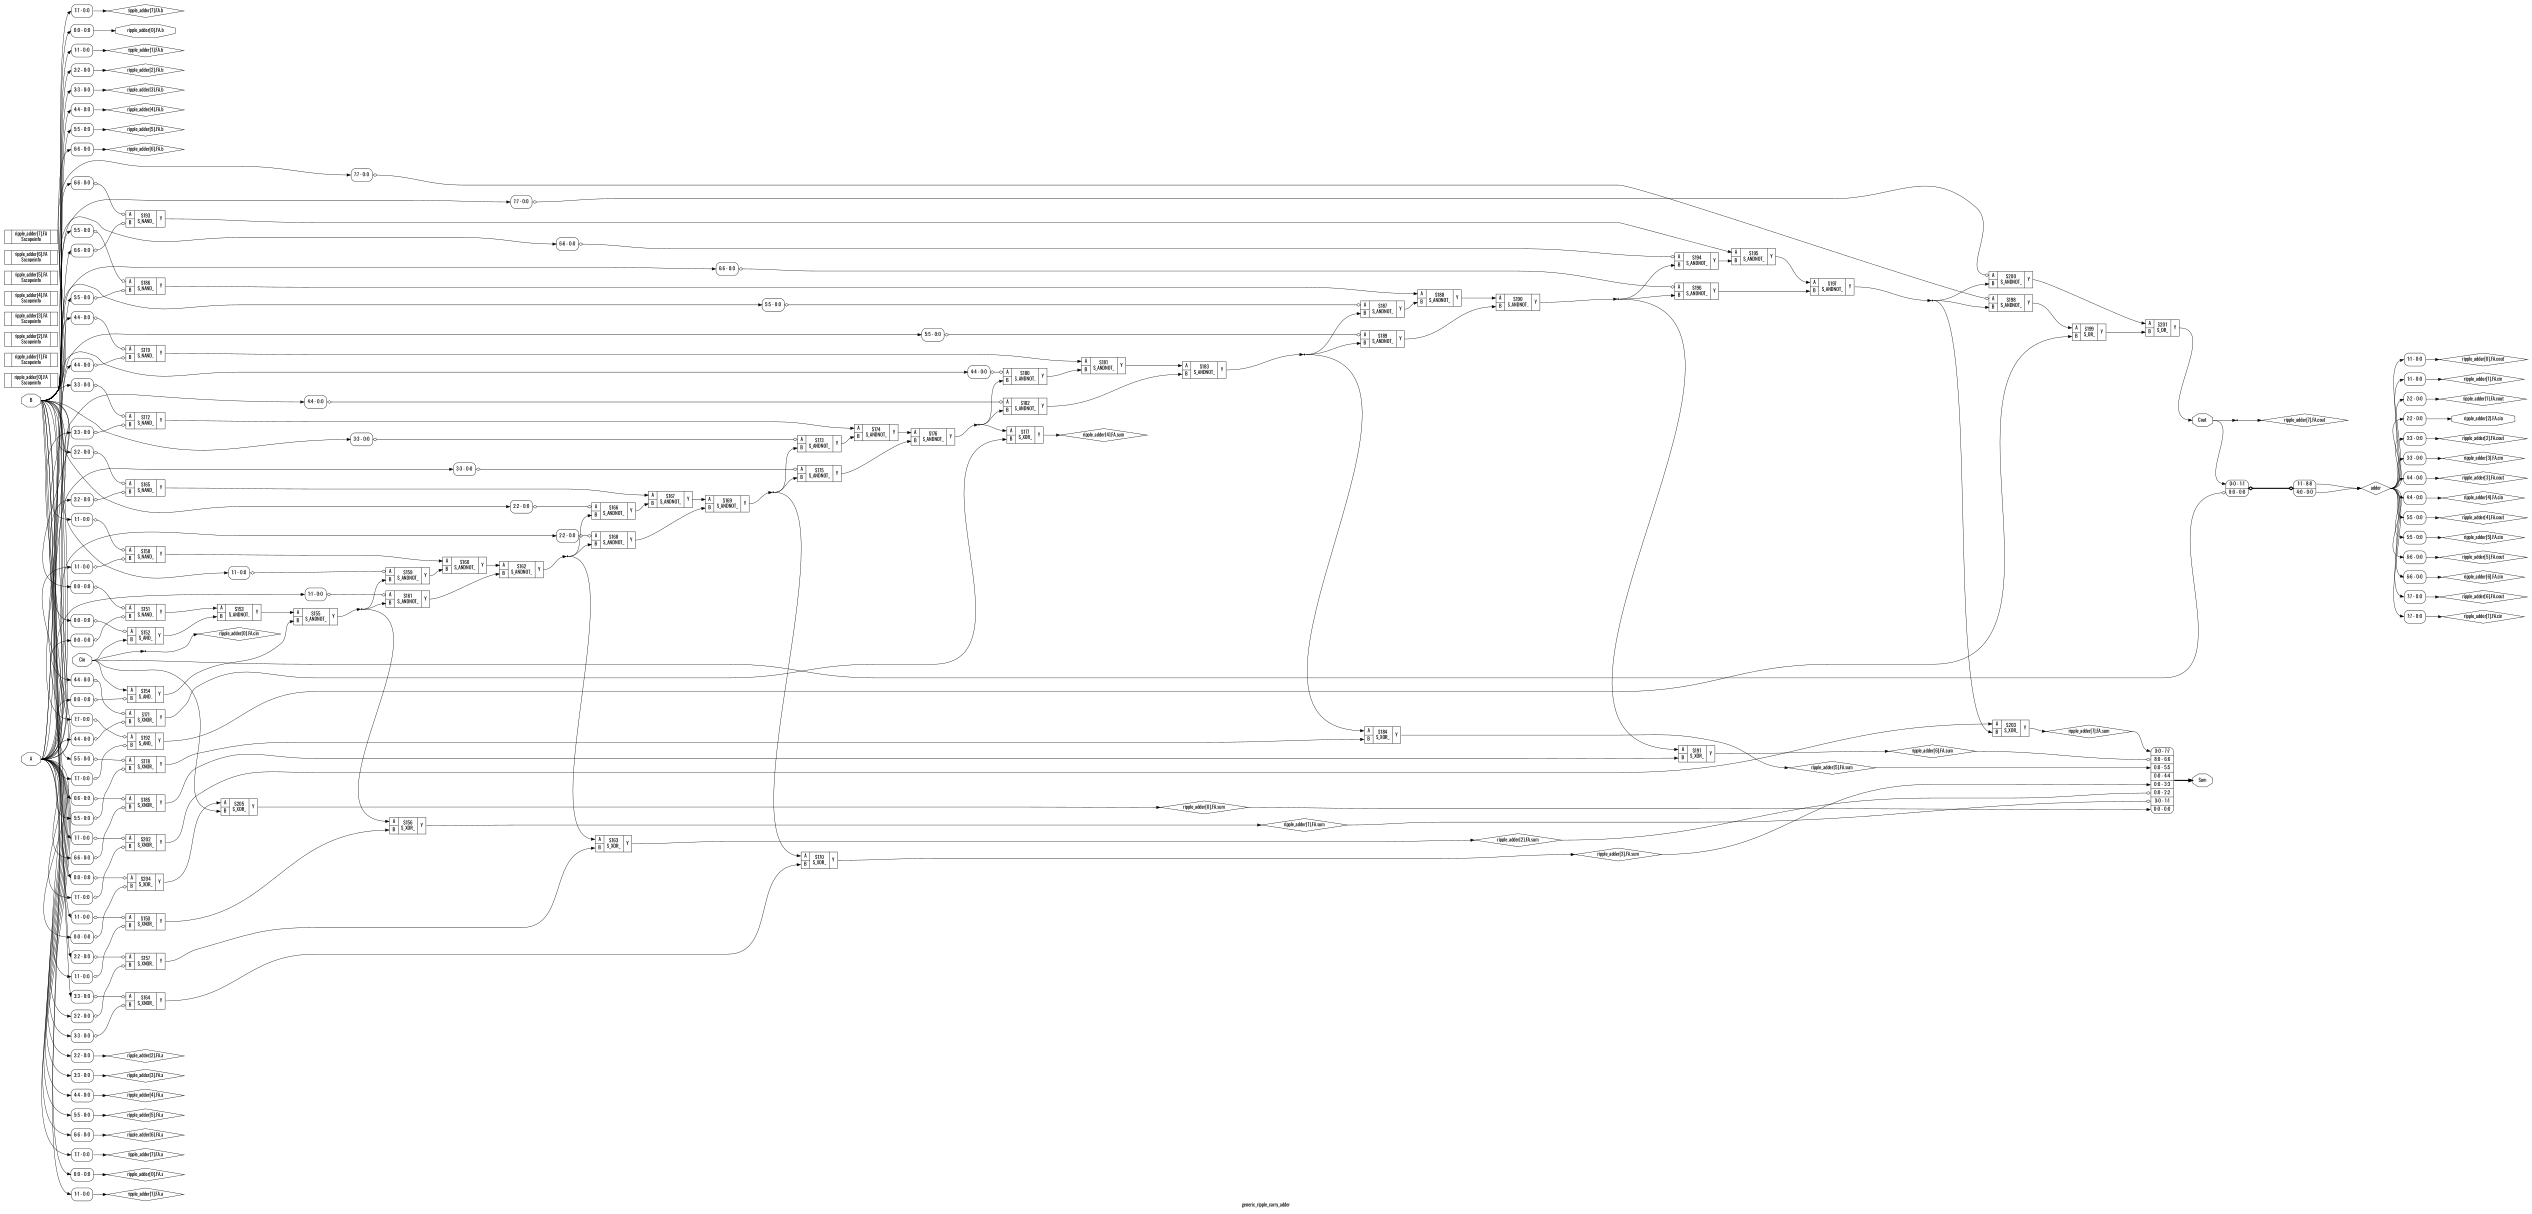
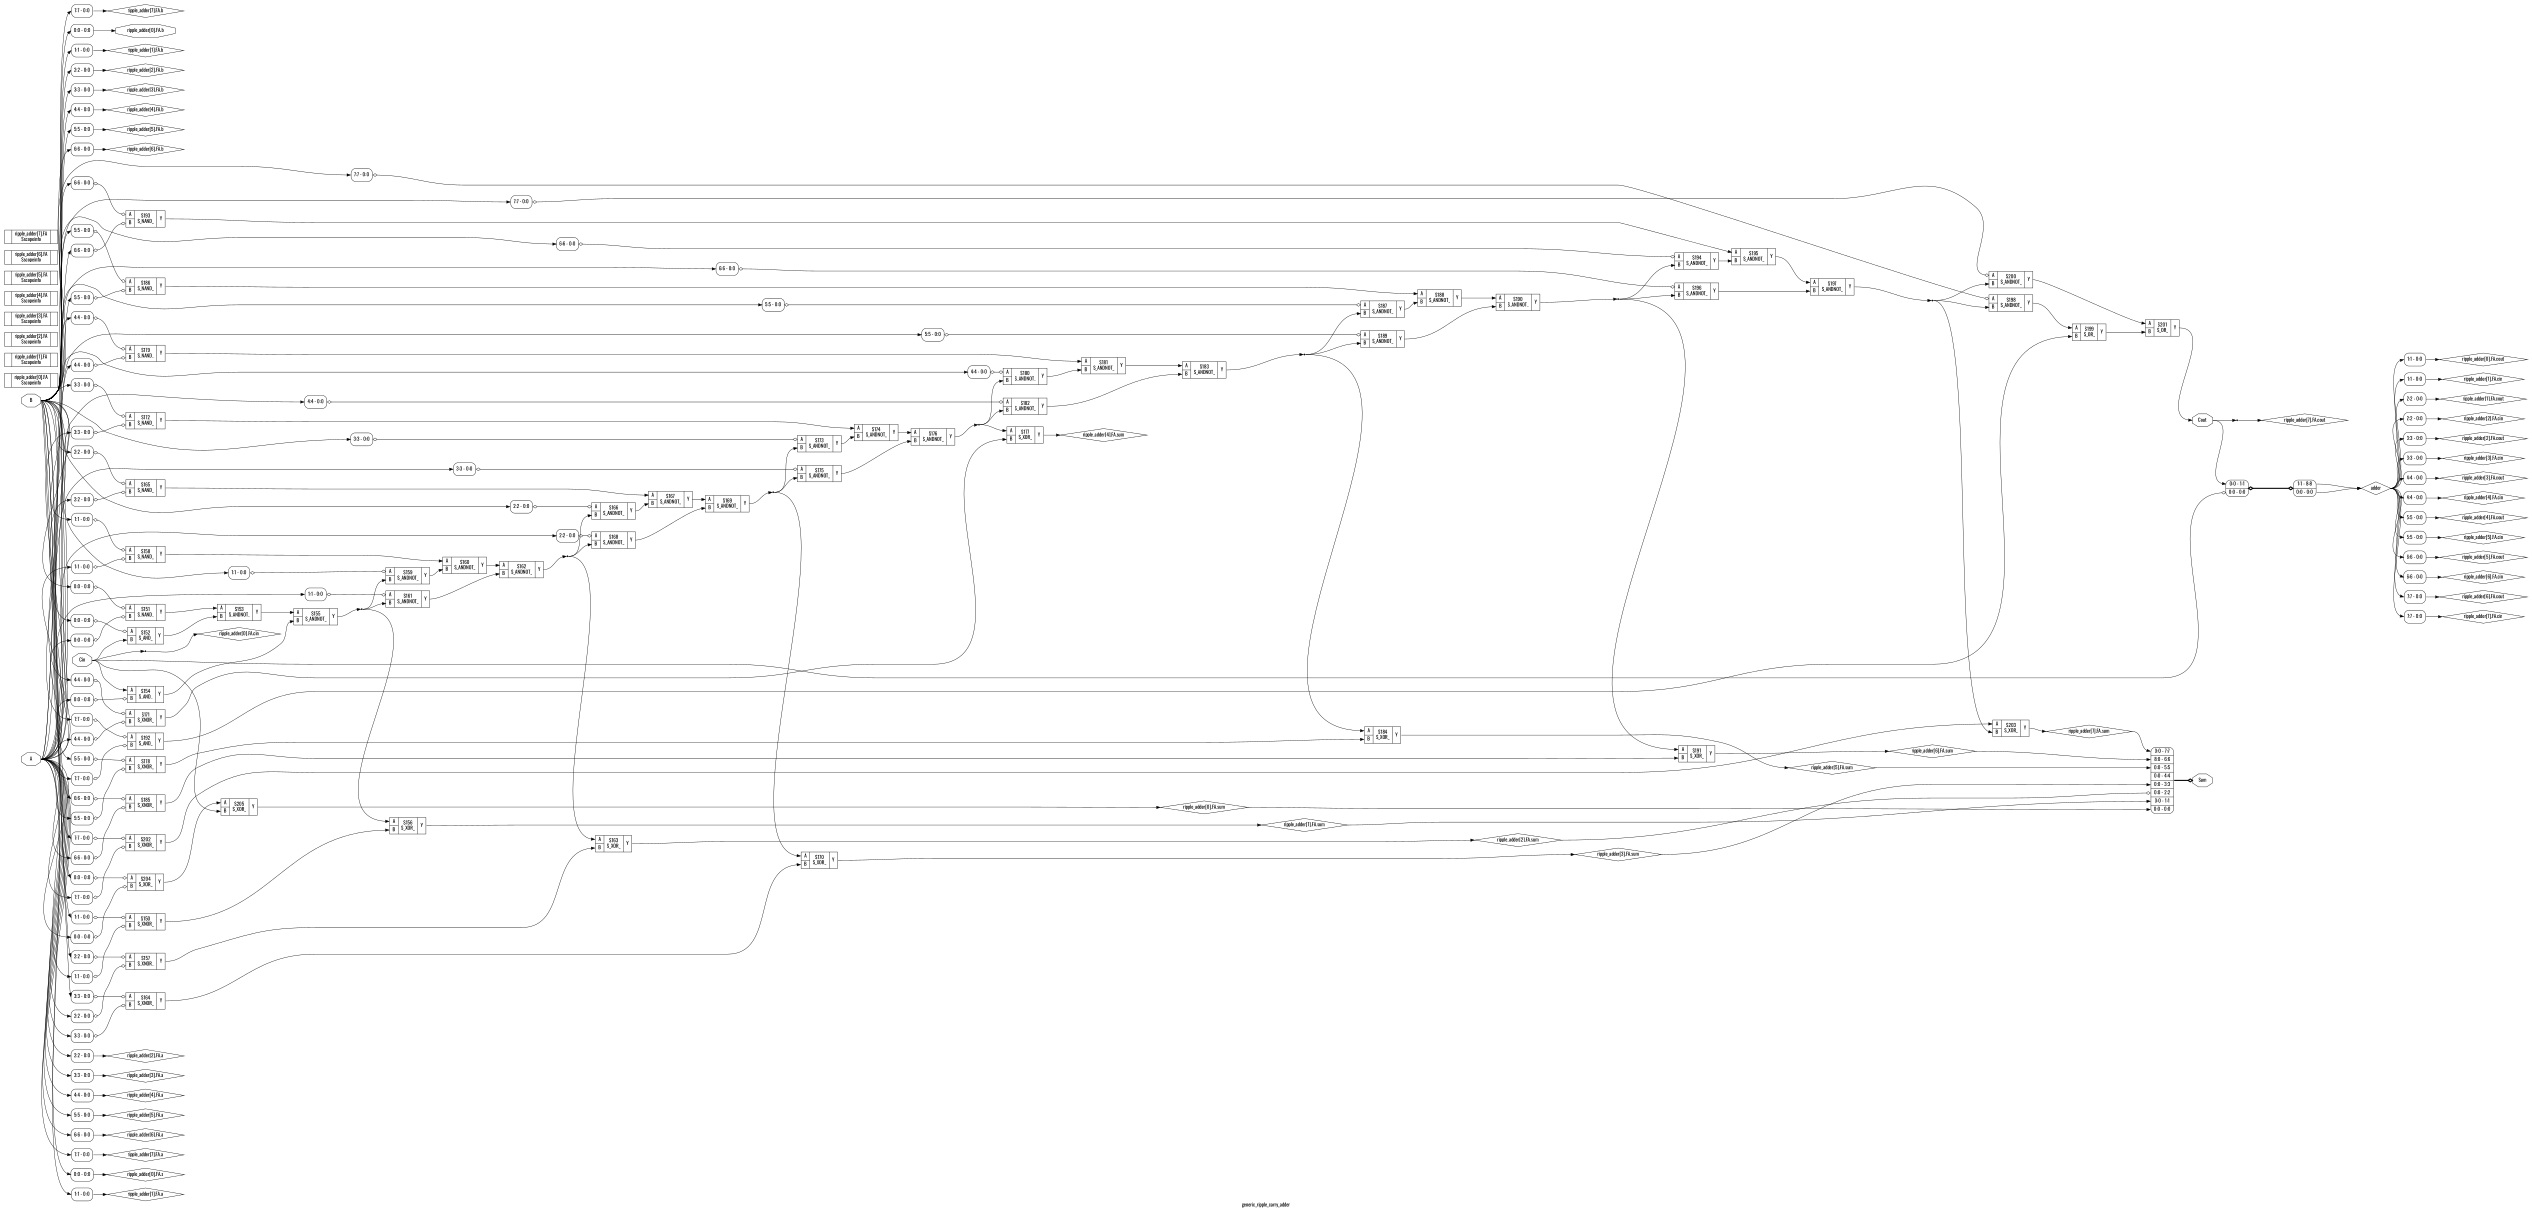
node "ripple_adder[2].FA.cin": shape octagon -> diamond
node "1:1 - 8:8": text "4:0 - 0:0" -> "0:0 - 0:0"
edge "ripple_adder[6].FA.sum" -> "0:0 - 7:7": arrowhead odiamond -> normal
edge "0:0 - 7:7" -> "Sum": arrowhead normal -> odiamond
edge "ripple_adder[1].FA.sum" -> "0:0 - 7:7": arrowhead odiamond -> normal
